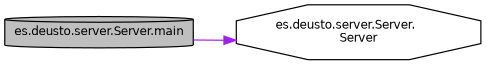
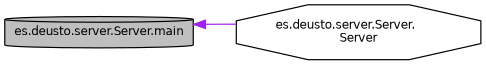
edge "es.deusto.server.Server.main" -> "es.deusto.server.Server. Server": reversed
